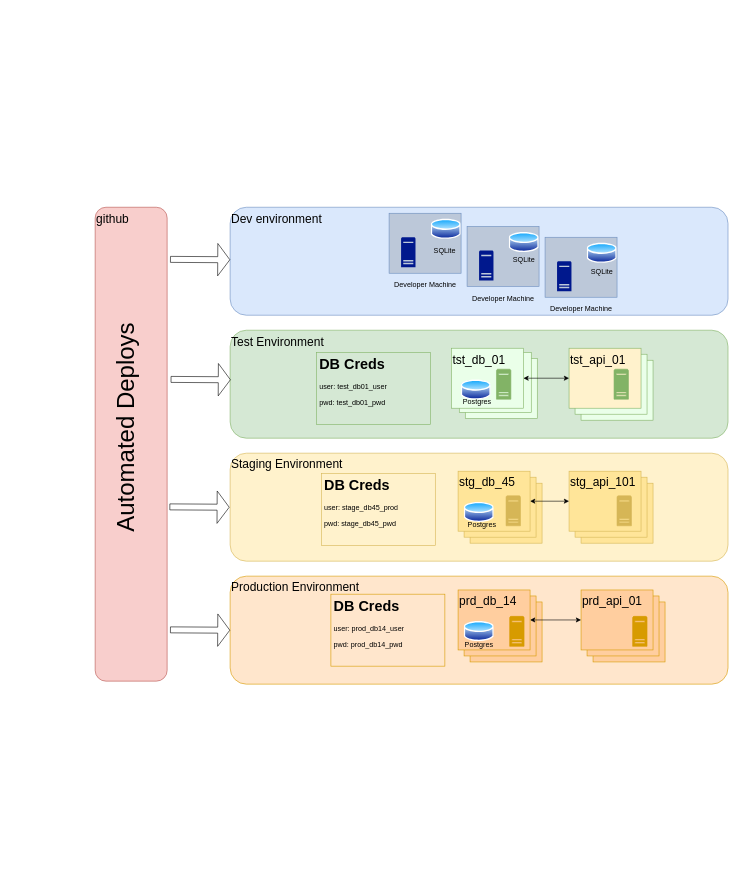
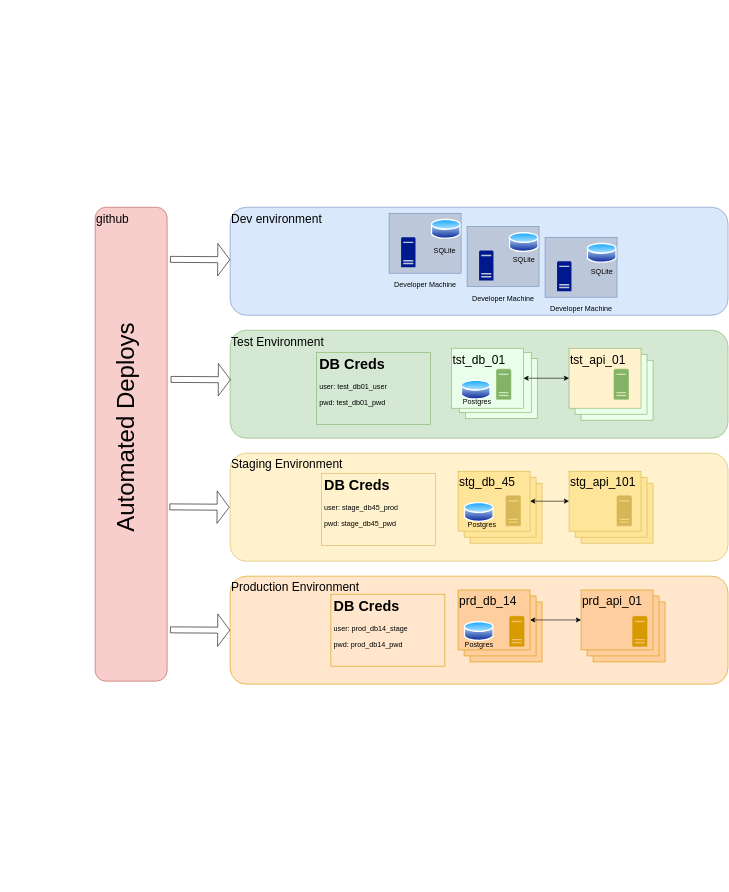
node "DB Credsuser: prod_db14_user pwd: prod_db14_pwd": label "DB Credsuser: prod_db14_user pwd: prod_db14_pwd" -> "DB Credsuser: prod_db14_stage pwd: prod_db14_pwd"
